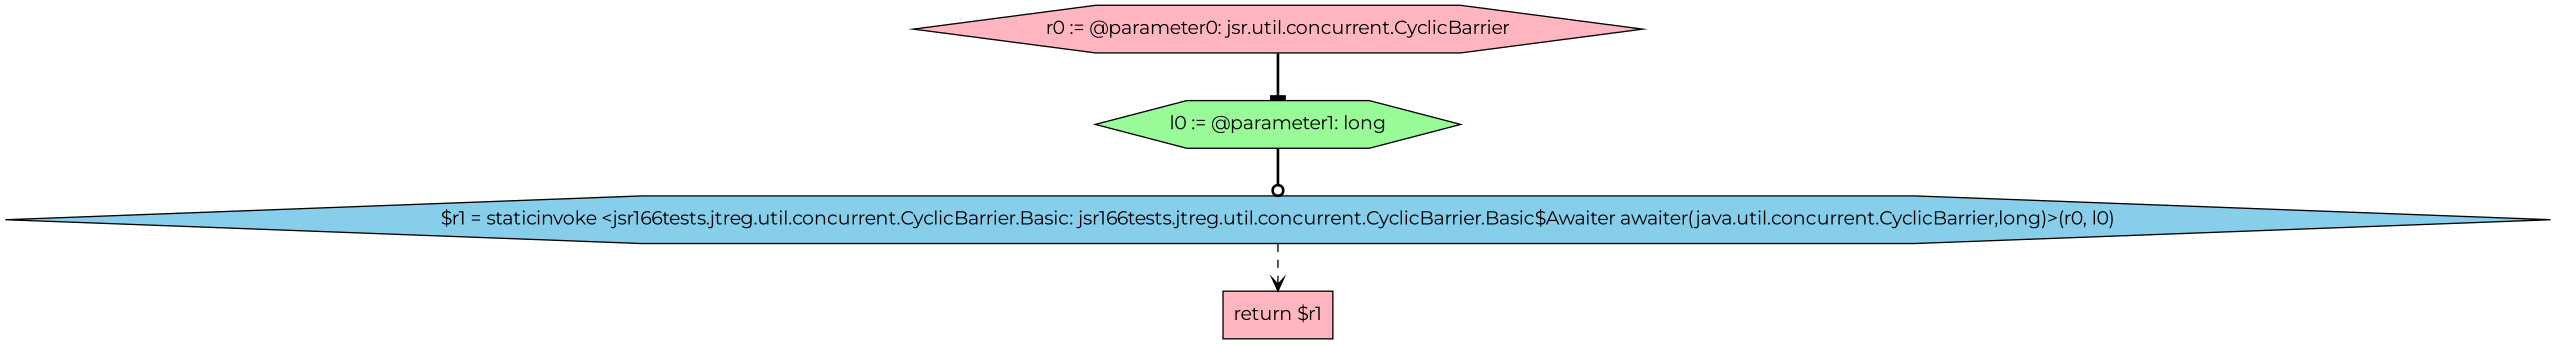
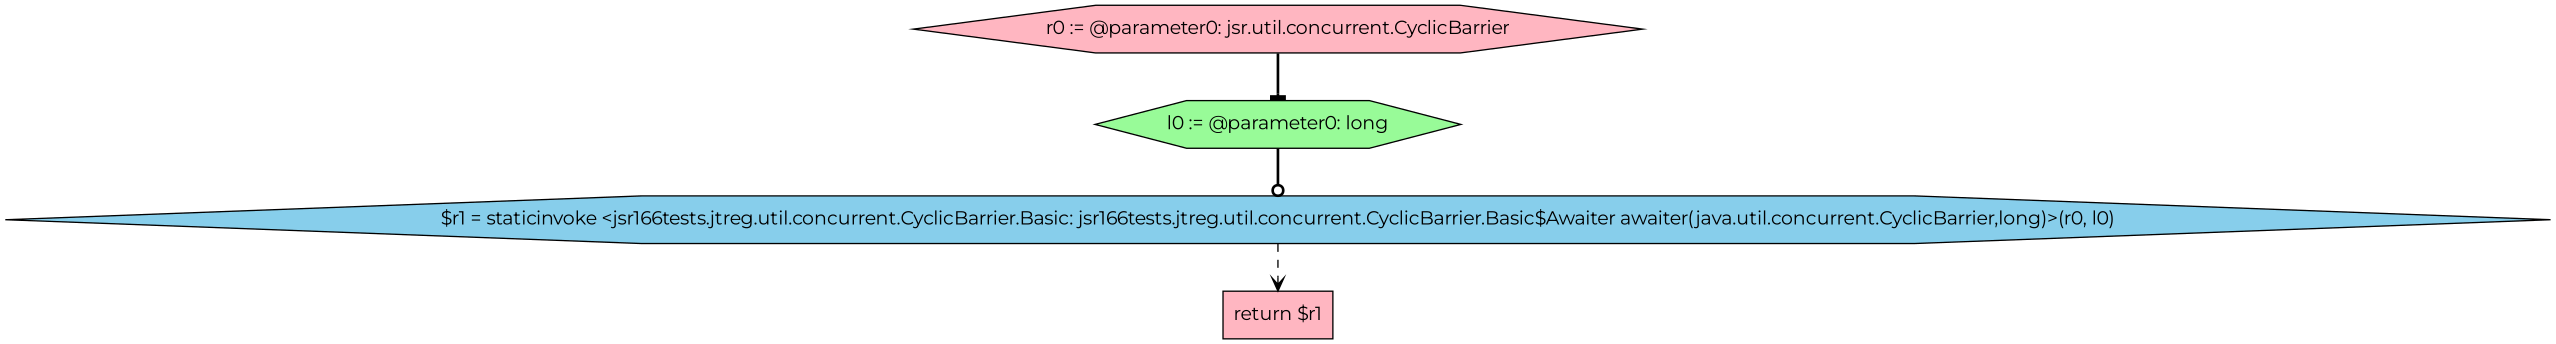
node "l0 := @parameter1: long": label "l0 := @parameter1: long" -> "l0 := @parameter0: long"
